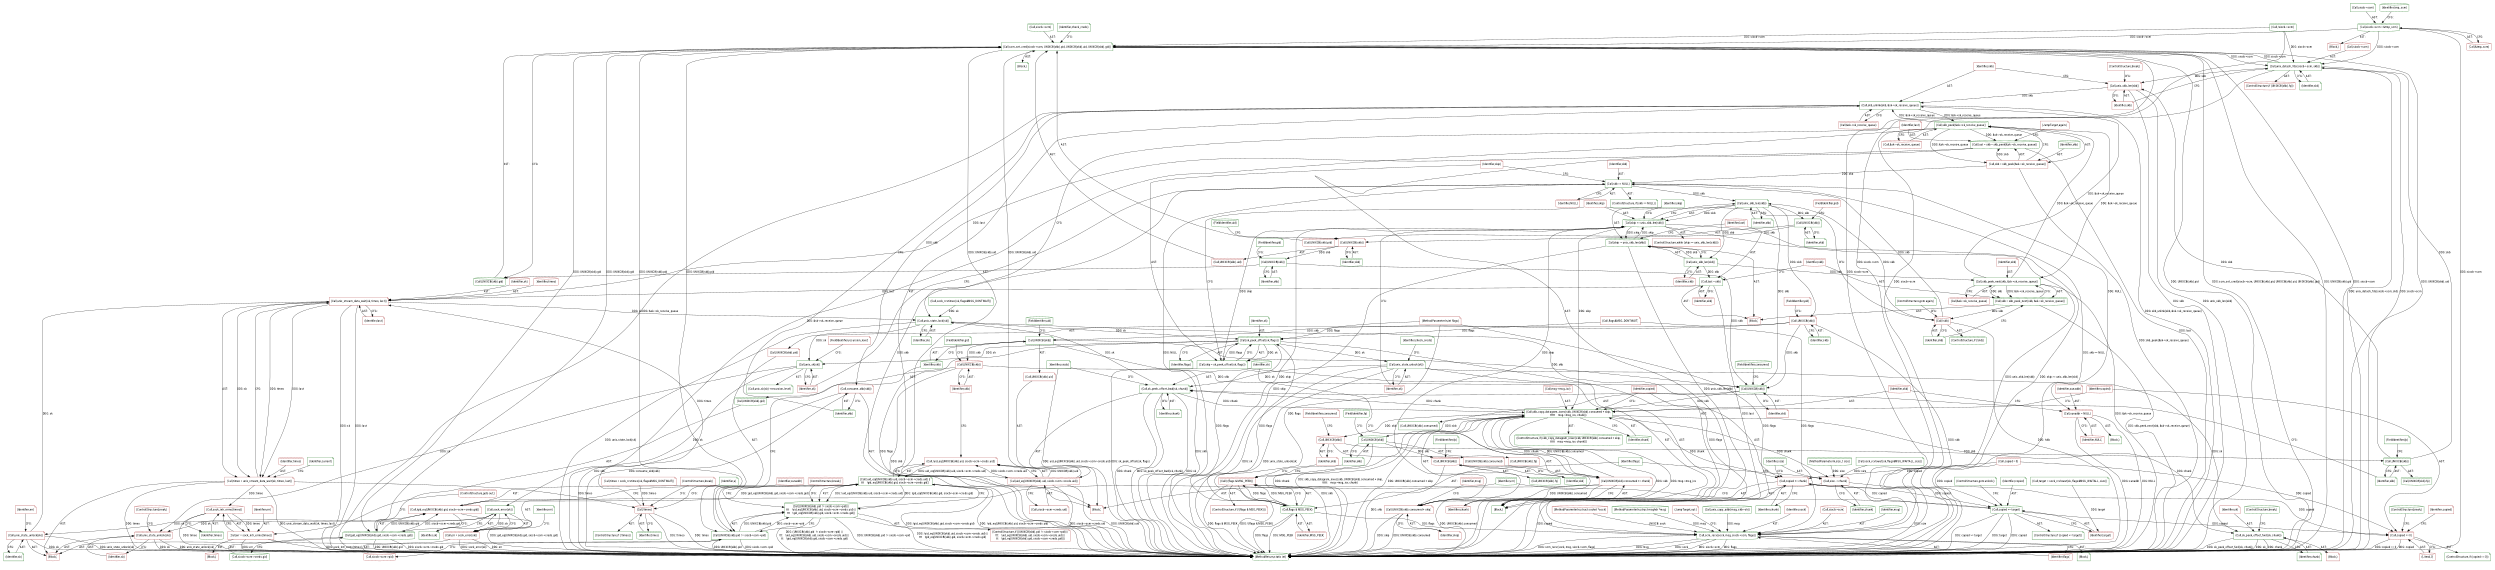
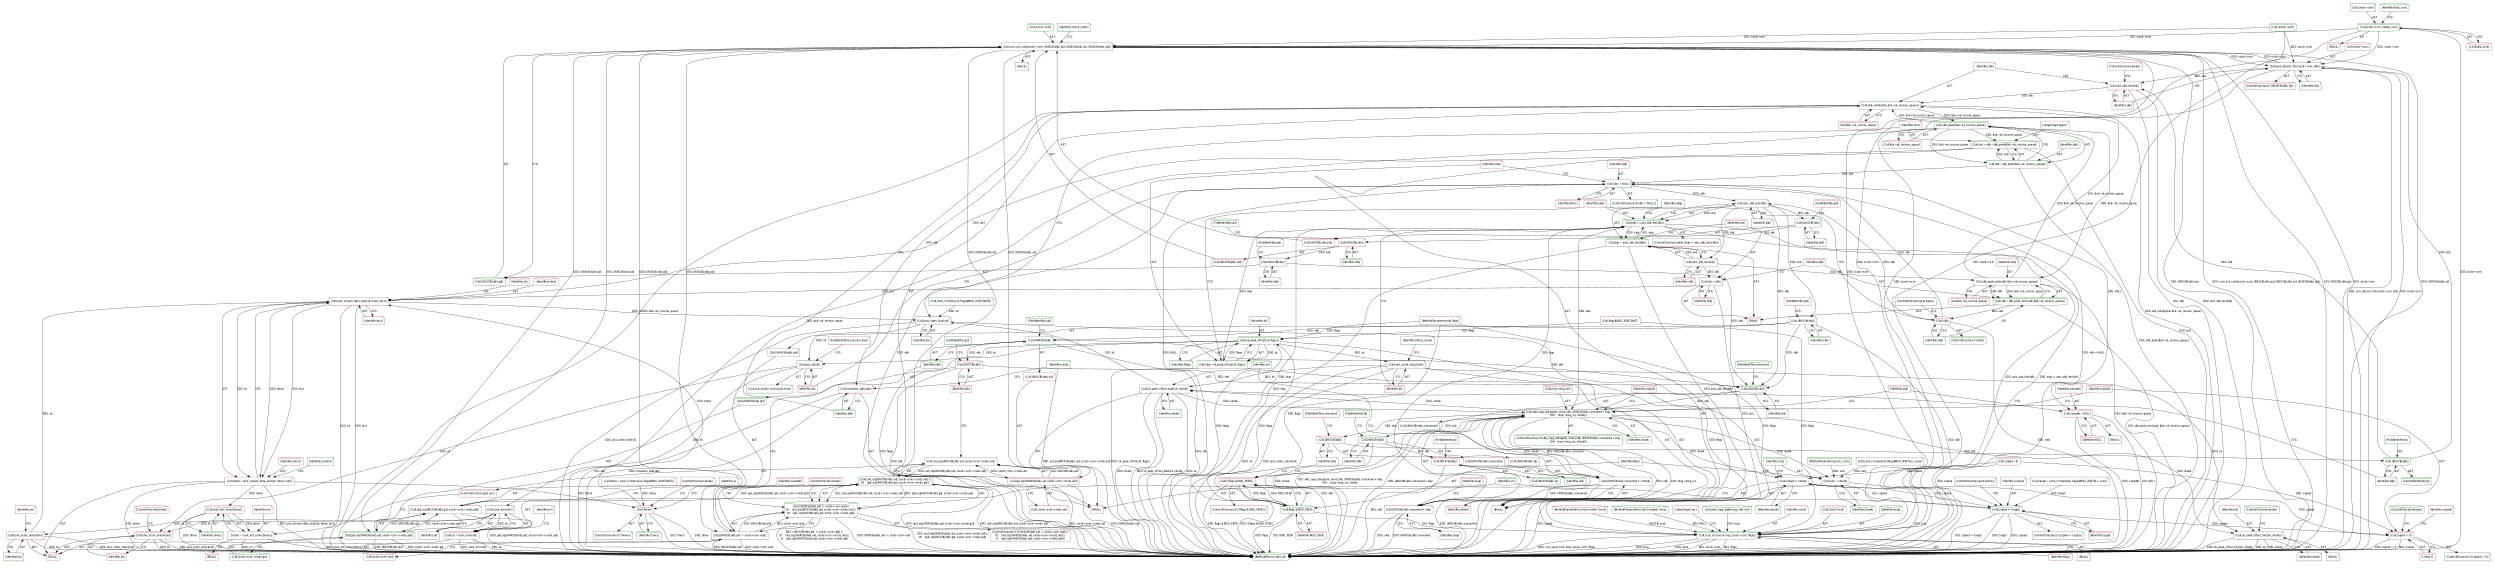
edge "(Call,last = skb = skb_peek(&sk->sk_receive_queue))" -> "(Call,skb = skb_peek(&sk->sk_receive_queue))": added, label "CFG:"
node "(Call,skb = skb_peek(&sk->sk_receive_queue))": color brown -> darkgreen
edge "(Call,siocb->scm = &tmp_scm)" -> "(Call,scm_recv(sock, msg, siocb->scm, flags))": added, label "DDG: siocb->scm"
edge "(Call,unix_state_lock(sk))" -> "(Call,sk_peek_offset(sk, flags))": removed, label "DDG: sk"
edge "(Identifier,siocb)" -> "(Call,sk_peek_offset_bwd(sk, chunk))": now "(Identifier,siocb)" -> "(Call,consume_skb(skb))"
edge "(Call,!uid_eq(UNIXCB(skb).uid, siocb->scm->creds.uid))" -> "(Call,uid_eq(UNIXCB(skb).uid, siocb->scm->creds.uid))": now "(Call,!uid_eq(UNIXCB(skb).uid, siocb->scm->creds.uid))" -> "(ControlStructure,goto out;)"
edge "(Call,target = sock_rcvlowat(sk, flags&MSG_WAITALL, size))" -> "(Identifier,target)": now "(Call,target = sock_rcvlowat(sk, flags&MSG_WAITALL, size))" -> "(Call,copied >= target)"
edge "(MethodParameterIn,struct msghdr *msg)" -> "(Call,scm_recv(sock, msg, siocb->scm, flags))": label "DDG: msg" -> "DDG: NULL"
